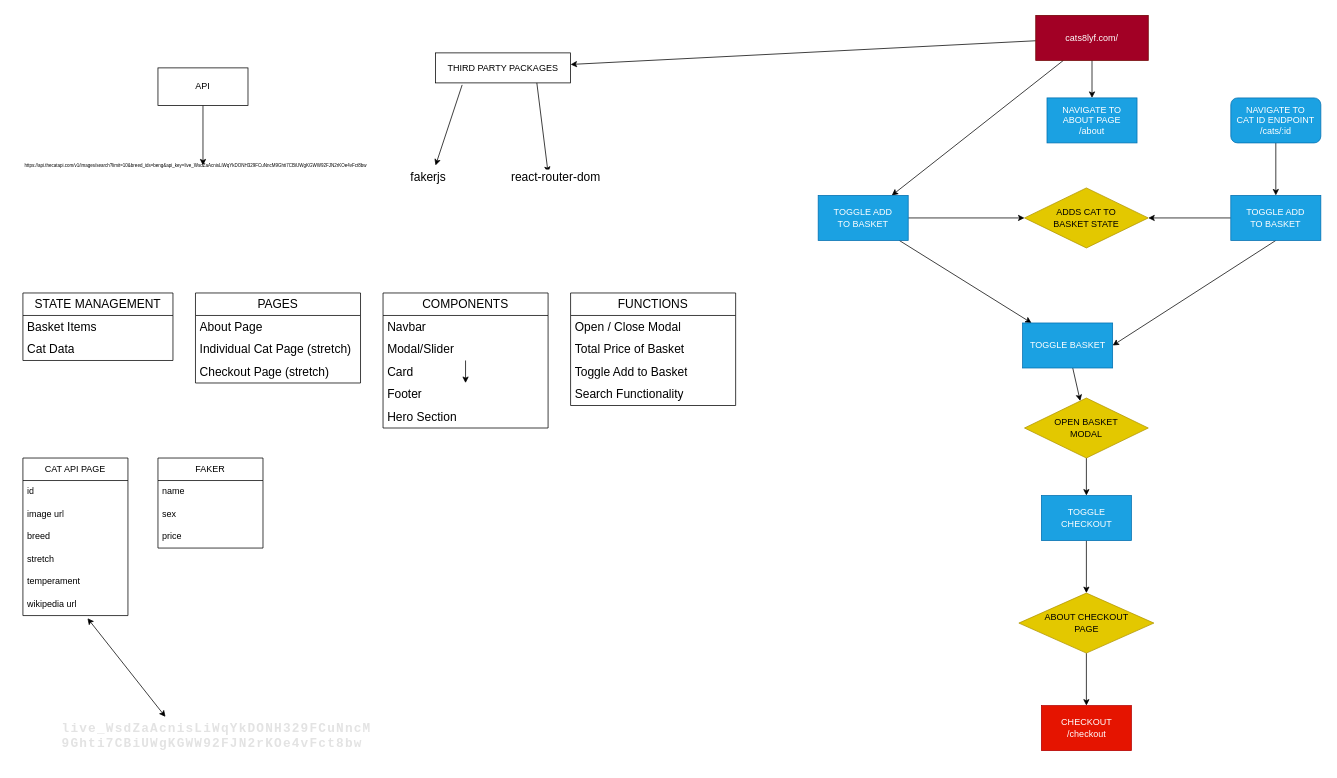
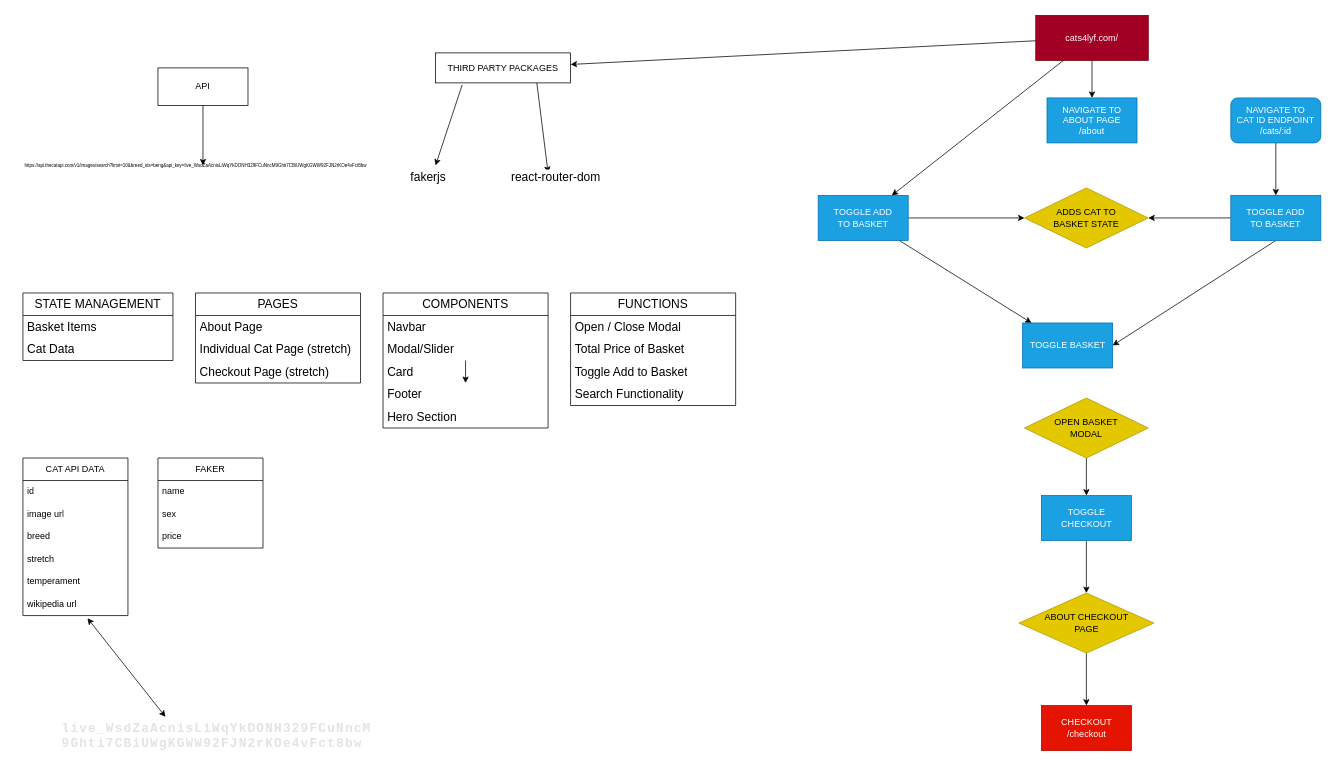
node "cats8lyf.com/": label "cats8lyf.com/" -> "cats4lyf.com/"
edge "TOGGLE BASKET" -> "OPEN BASKET MODAL": removed
node "CAT API PAGE": label "CAT API PAGE" -> "CAT API DATA"
